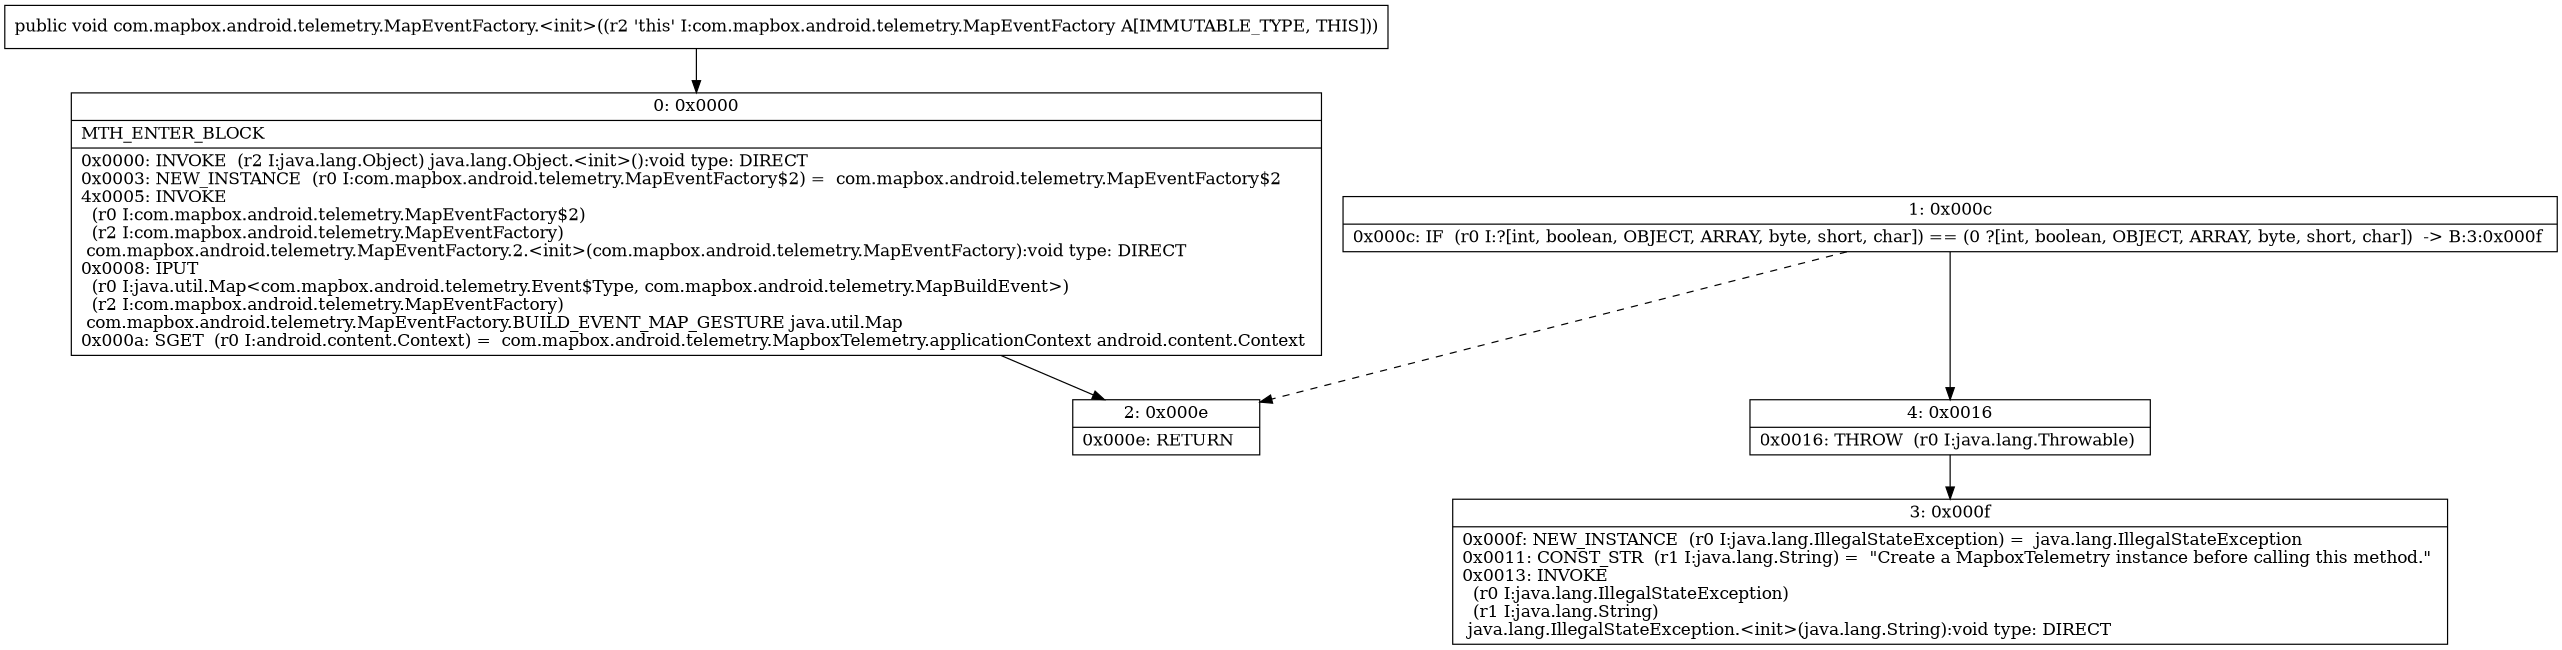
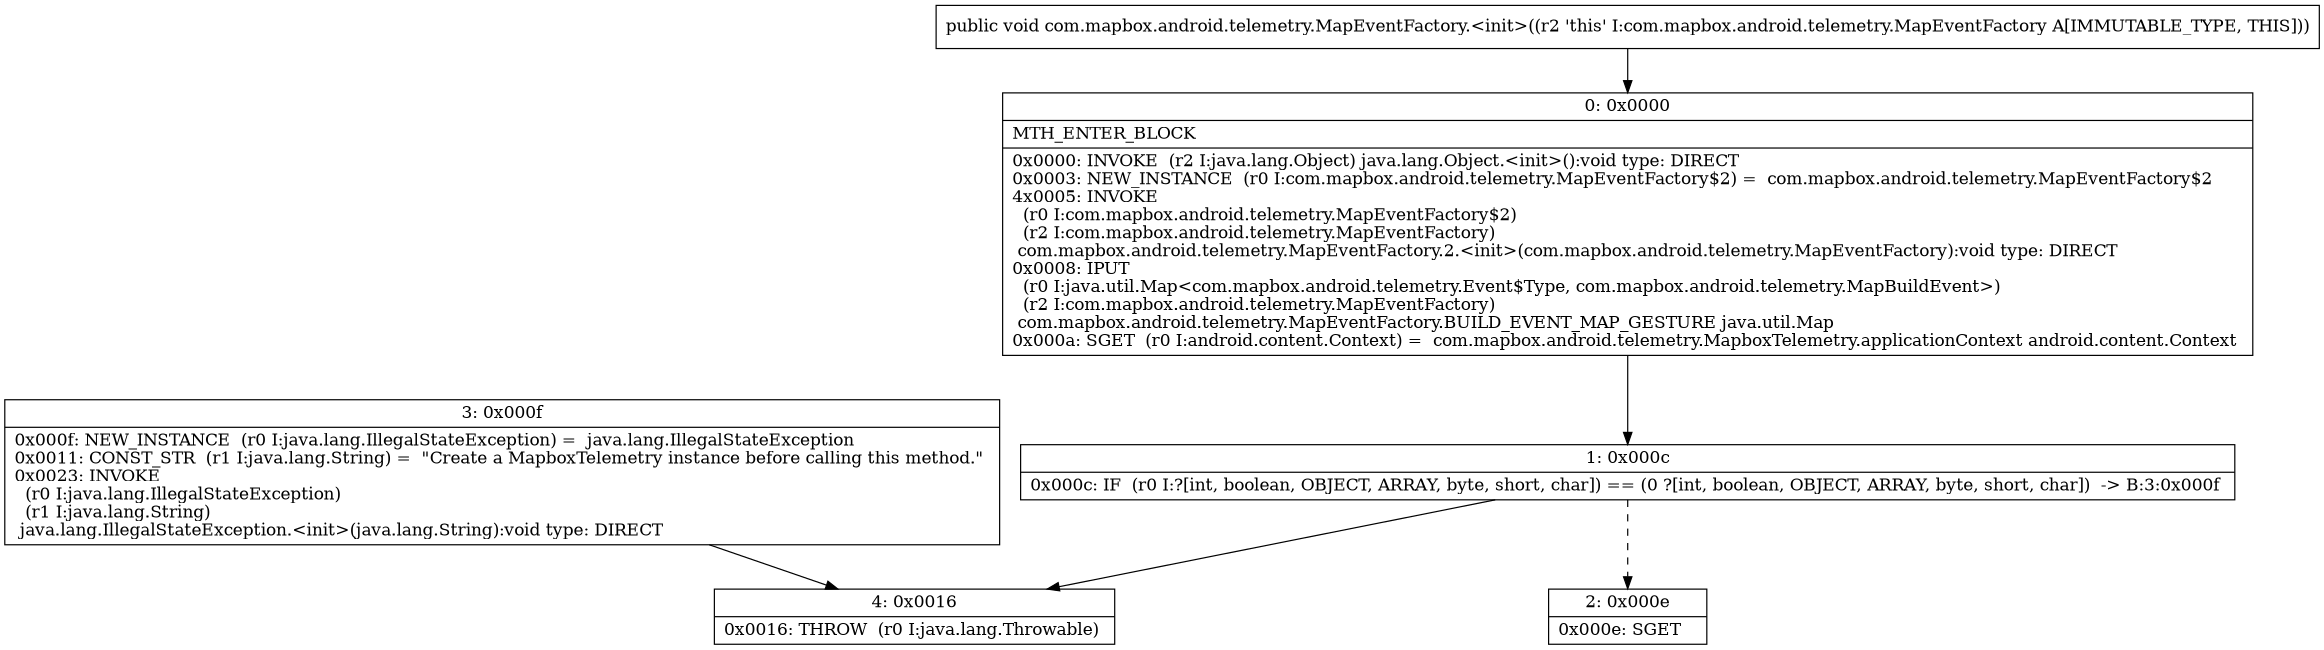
edge "0: 0x0000" -> "2: 0x000e": now "0: 0x0000" -> "1: 0x000c"
node "2: 0x000e": text "0x000e: RETURN" -> "0x000e: SGET"
edge "4: 0x0016" -> "3: 0x000f": reversed
node "3: 0x000f": text "0x0013: INVOKE" -> "0x0023: INVOKE"
